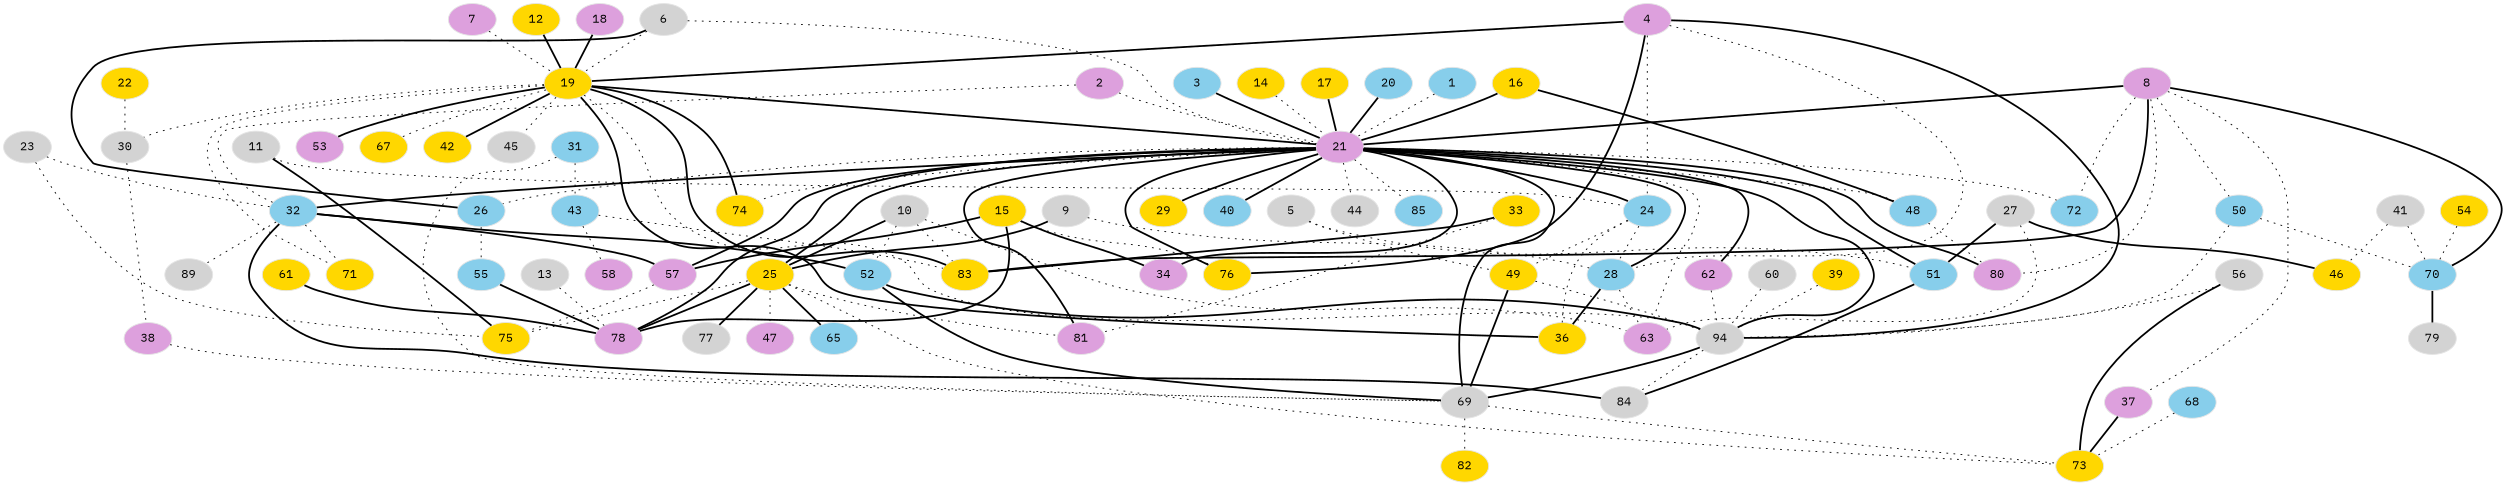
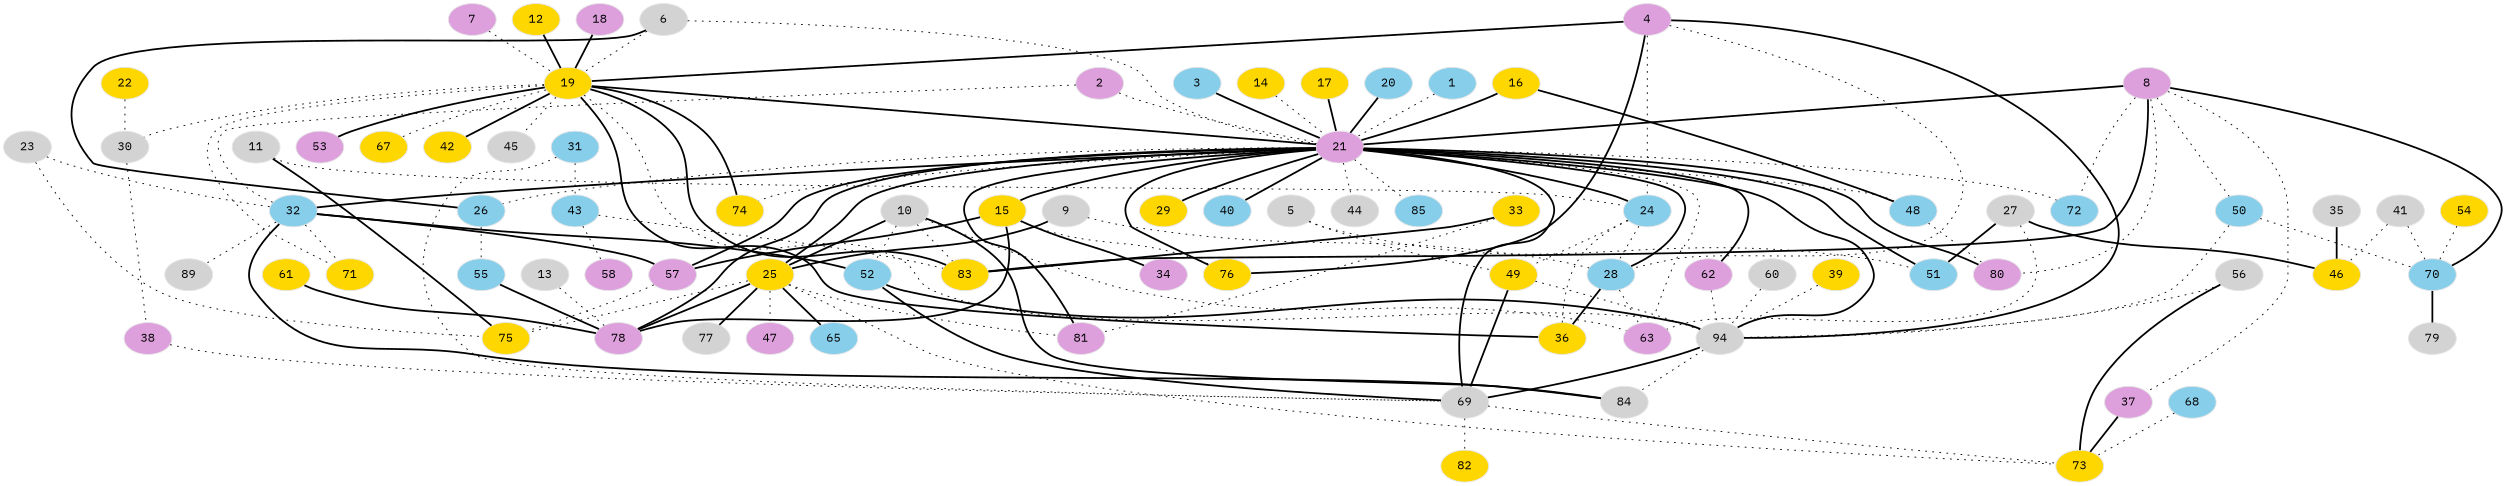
node "35": added
edge "21" -- "34": now "21" -- "15"
edge "51" -- "84": now "10" -- "84"
